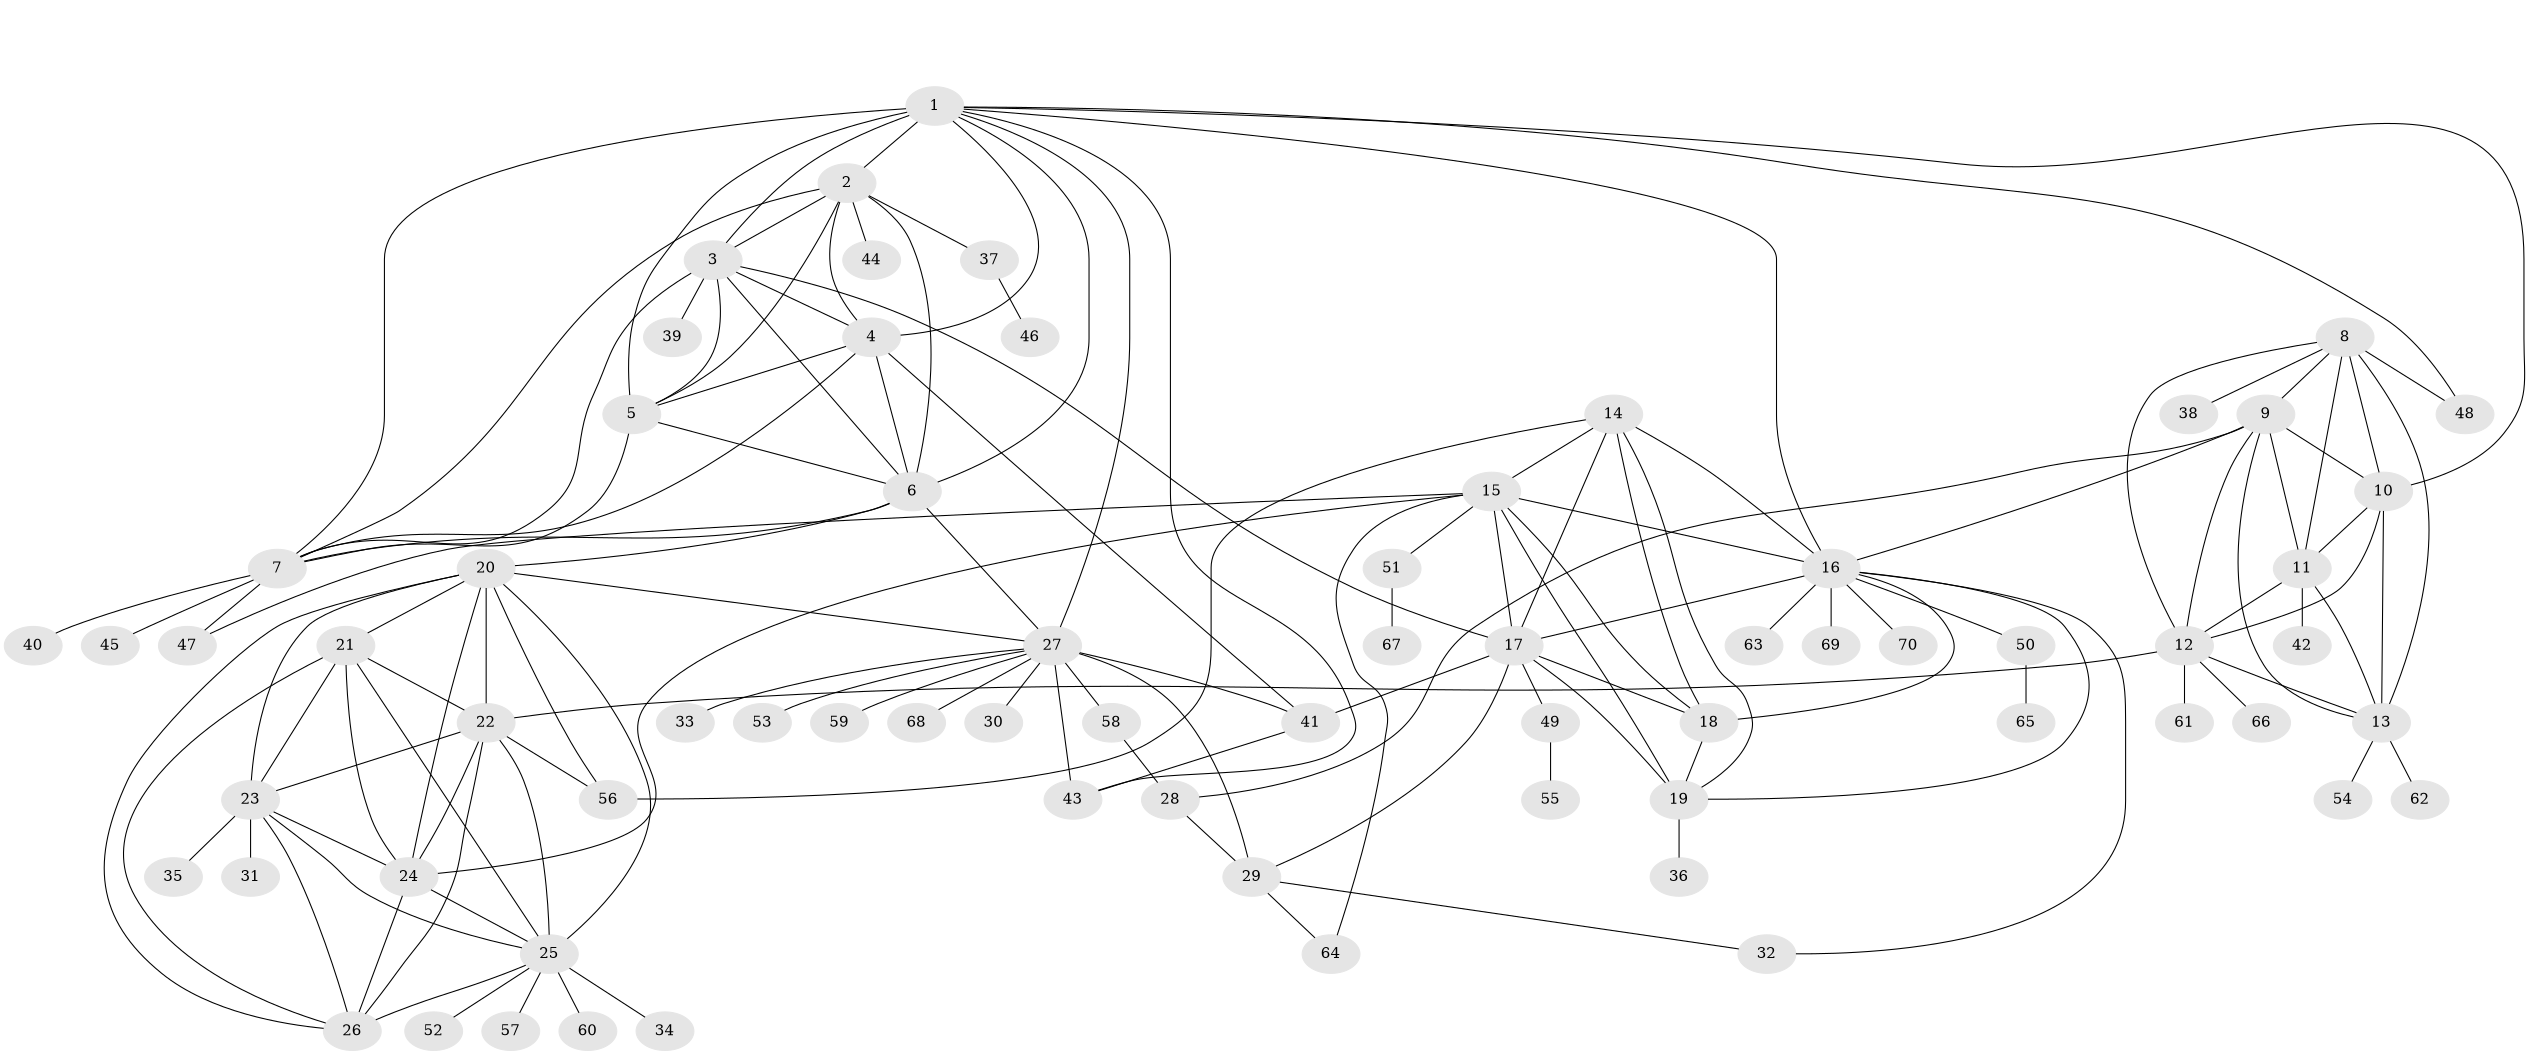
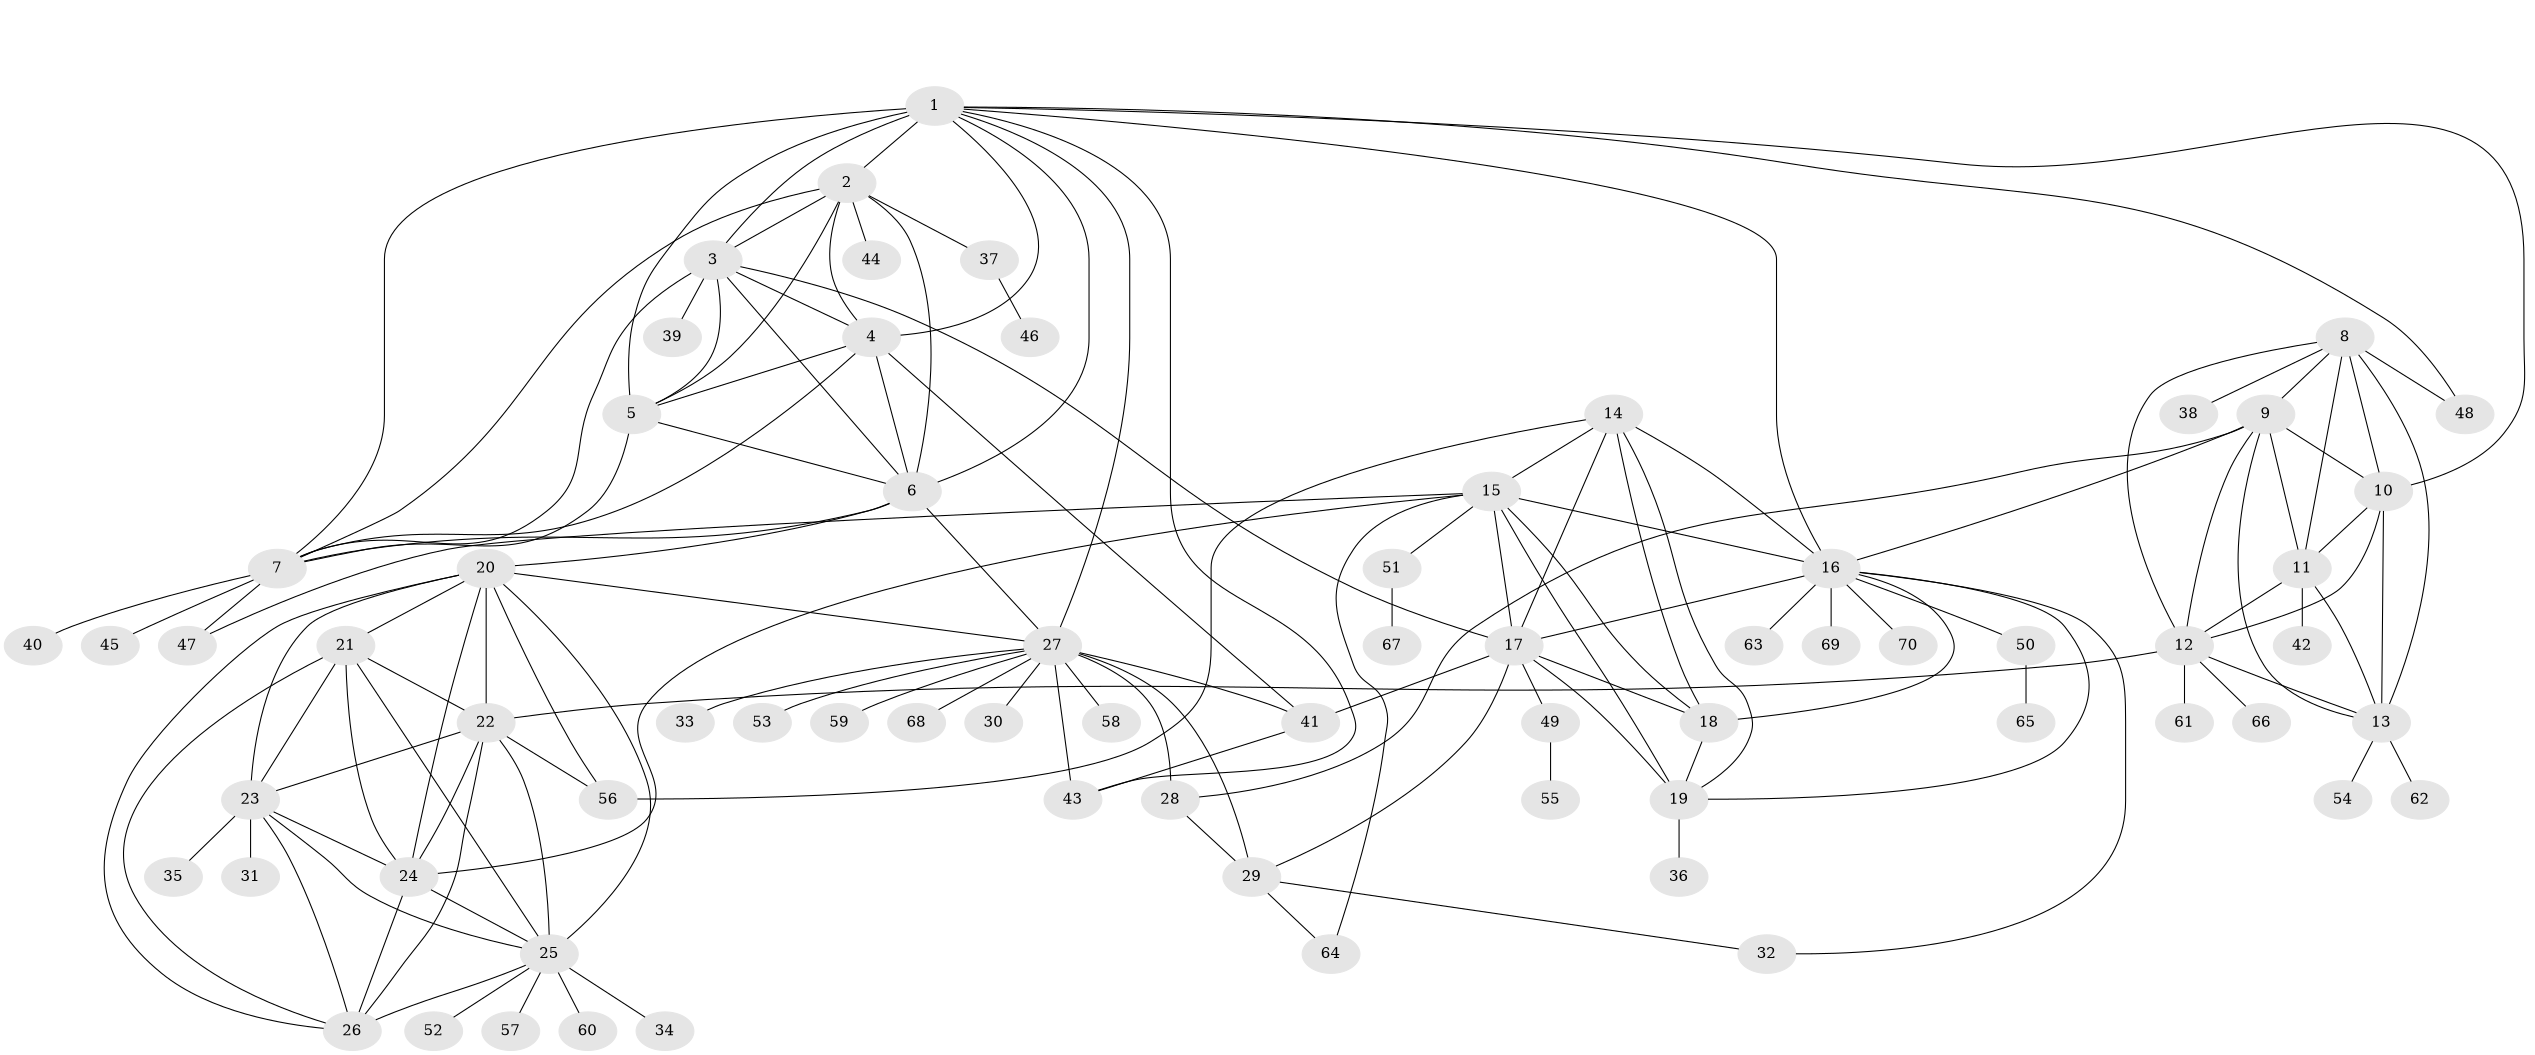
edge "58" -- "28": now "27" -- "28"
